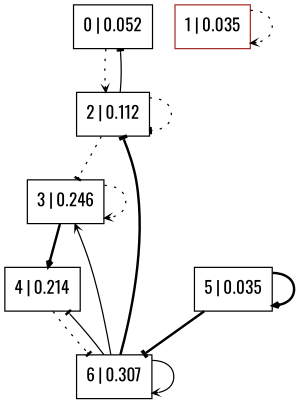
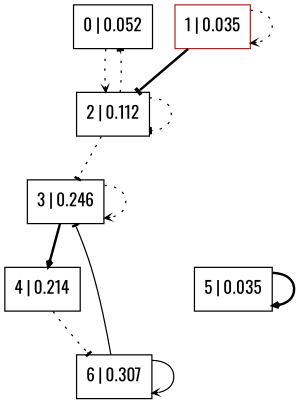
edge "2 | 0.112" -> "0 | 0.052": style solid -> dotted
edge "6 | 0.307" -> "2 | 0.112": now "1 | 0.035" -> "2 | 0.112"
edge "6 | 0.307" -> "3 | 0.246": arrowhead vee -> tee
edge "5 | 0.035" -> "6 | 0.307": removed
edge "6 | 0.307" -> "4 | 0.214": removed
